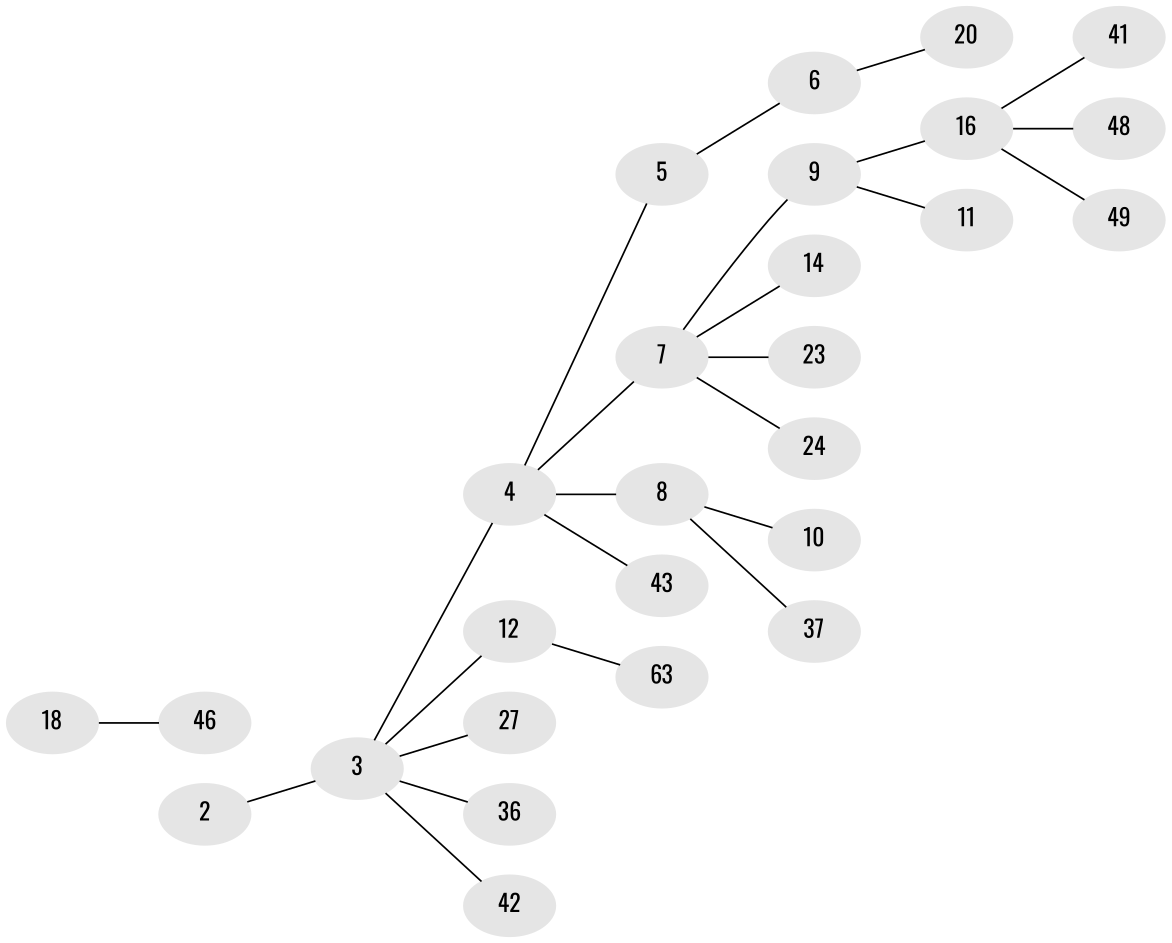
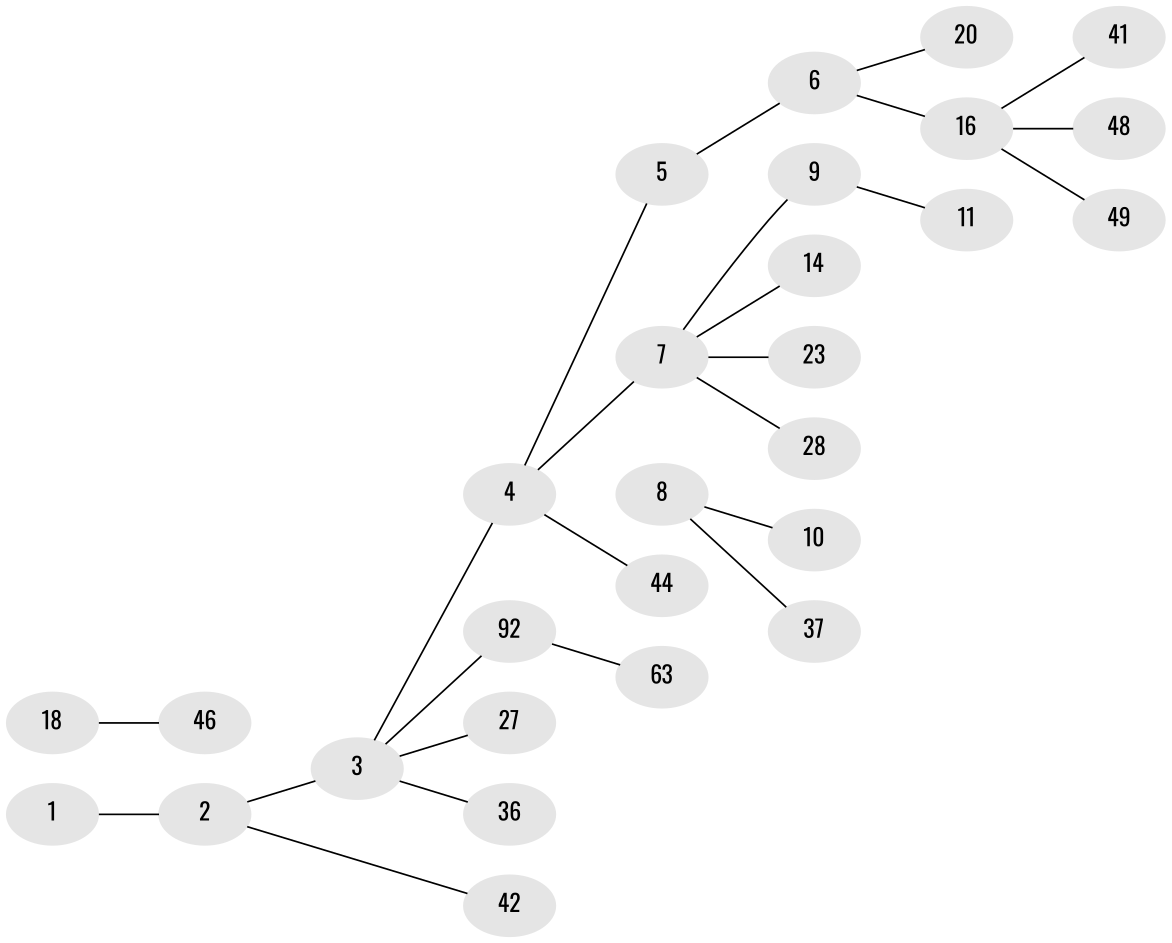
edge "16" -- "9": now "16" -- "6"
node "24": label "24" -> "28"
edge "4" -- "8": removed
node "43": label "43" -> "44"
node "12": label "12" -> "92"
node "1": added
edge "3" -- "42": now "2" -- "42"
